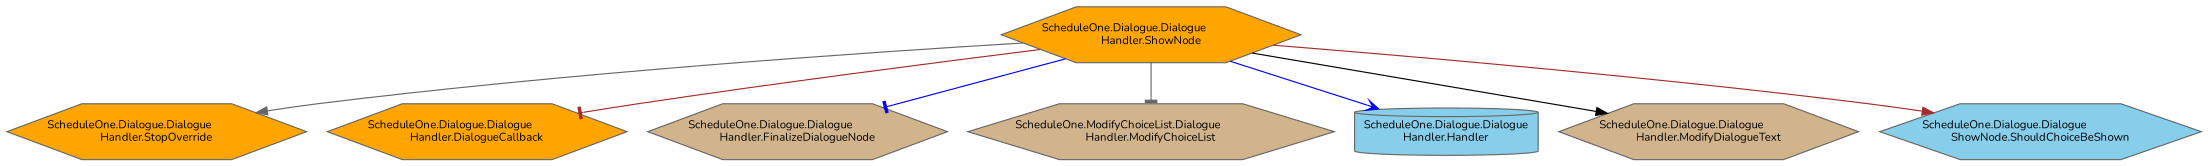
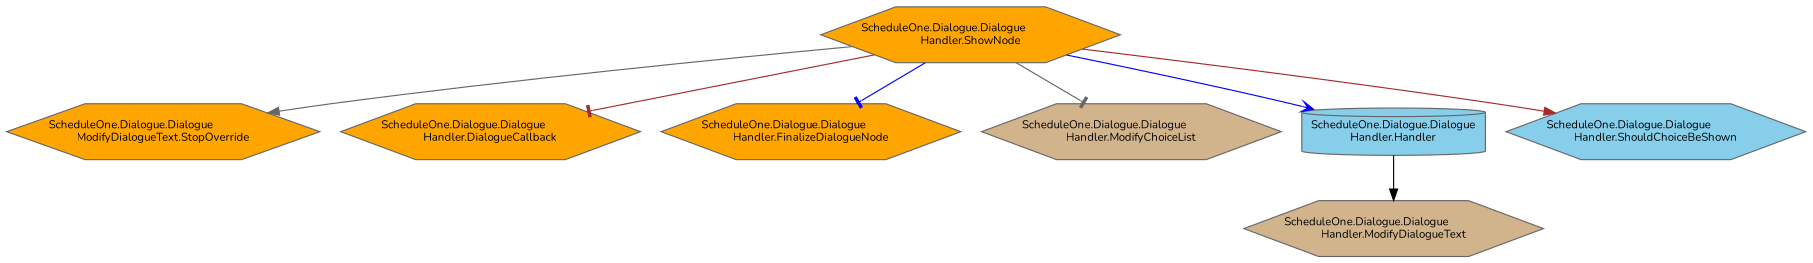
edge "ScheduleOne.Dialogue.Dialogue Handler.ShowNode" -> "ScheduleOne.Dialogue.Dialogue Handler.ModifyDialogueText": now "ScheduleOne.Dialogue.Dialogue Handler.Handler" -> "ScheduleOne.Dialogue.Dialogue Handler.ModifyDialogueText"
node "ScheduleOne.Dialogue.Dialogue Handler.StopOverride": label "ScheduleOne.Dialogue.Dialogue Handler.StopOverride" -> "ScheduleOne.Dialogue.Dialogue ModifyDialogueText.StopOverride"
node "ScheduleOne.Dialogue.Dialogue Handler.FinalizeDialogueNode": fillcolor tan -> orange
node "ScheduleOne.ModifyChoiceList.Dialogue Handler.ModifyChoiceList": label "ScheduleOne.ModifyChoiceList.Dialogue Handler.ModifyChoiceList" -> "ScheduleOne.Dialogue.Dialogue Handler.ModifyChoiceList"
node "ScheduleOne.Dialogue.Dialogue ShowNode.ShouldChoiceBeShown": label "ScheduleOne.Dialogue.Dialogue ShowNode.ShouldChoiceBeShown" -> "ScheduleOne.Dialogue.Dialogue Handler.ShouldChoiceBeShown"
